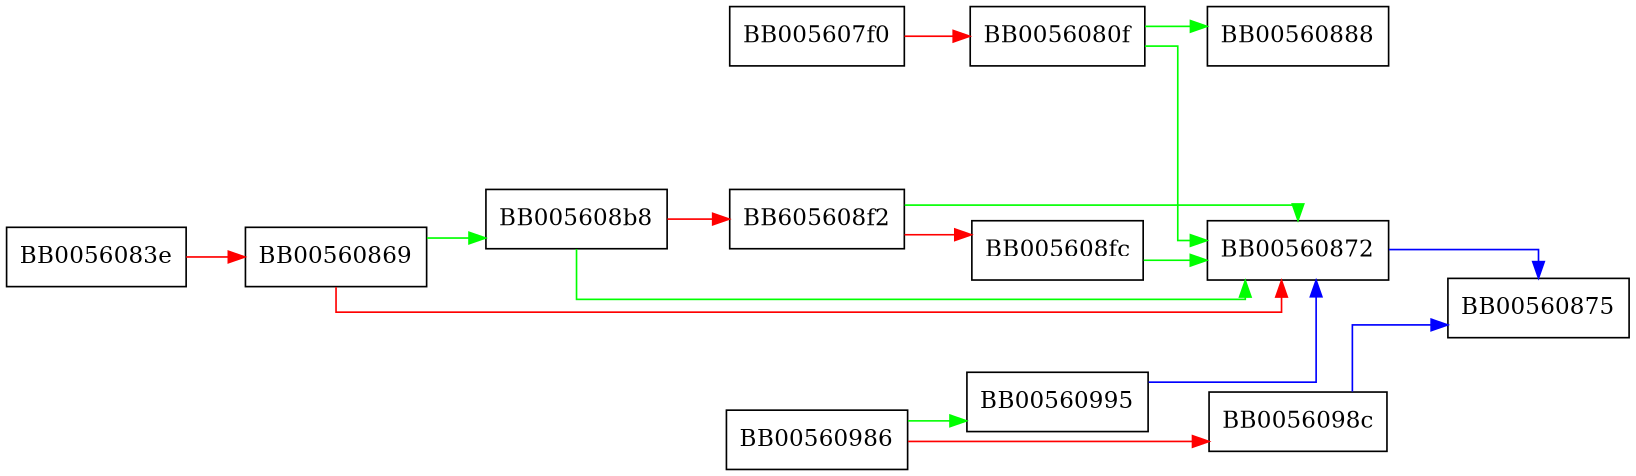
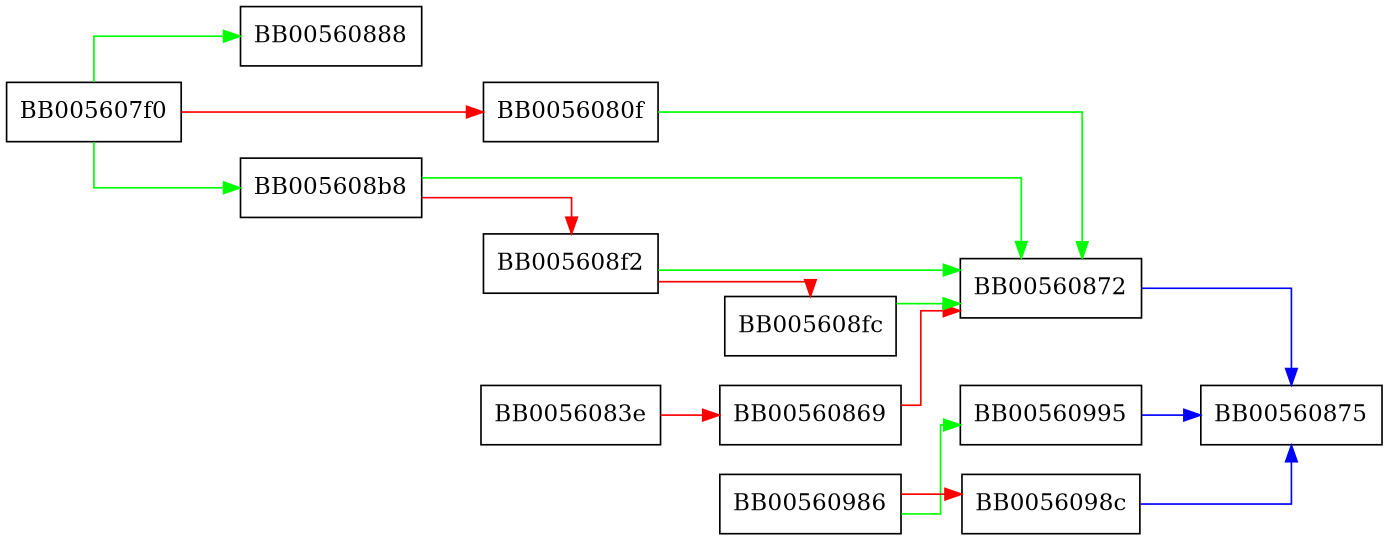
edge "BB0056080f" -> "BB00560888": now "BB005607f0" -> "BB00560888"
node "BB605608f2": label "BB605608f2" -> "BB005608f2"
edge "BB00560869" -> "BB005608b8": now "BB005607f0" -> "BB005608b8"
edge "BB00560995" -> "BB00560872": now "BB00560995" -> "BB00560875"
